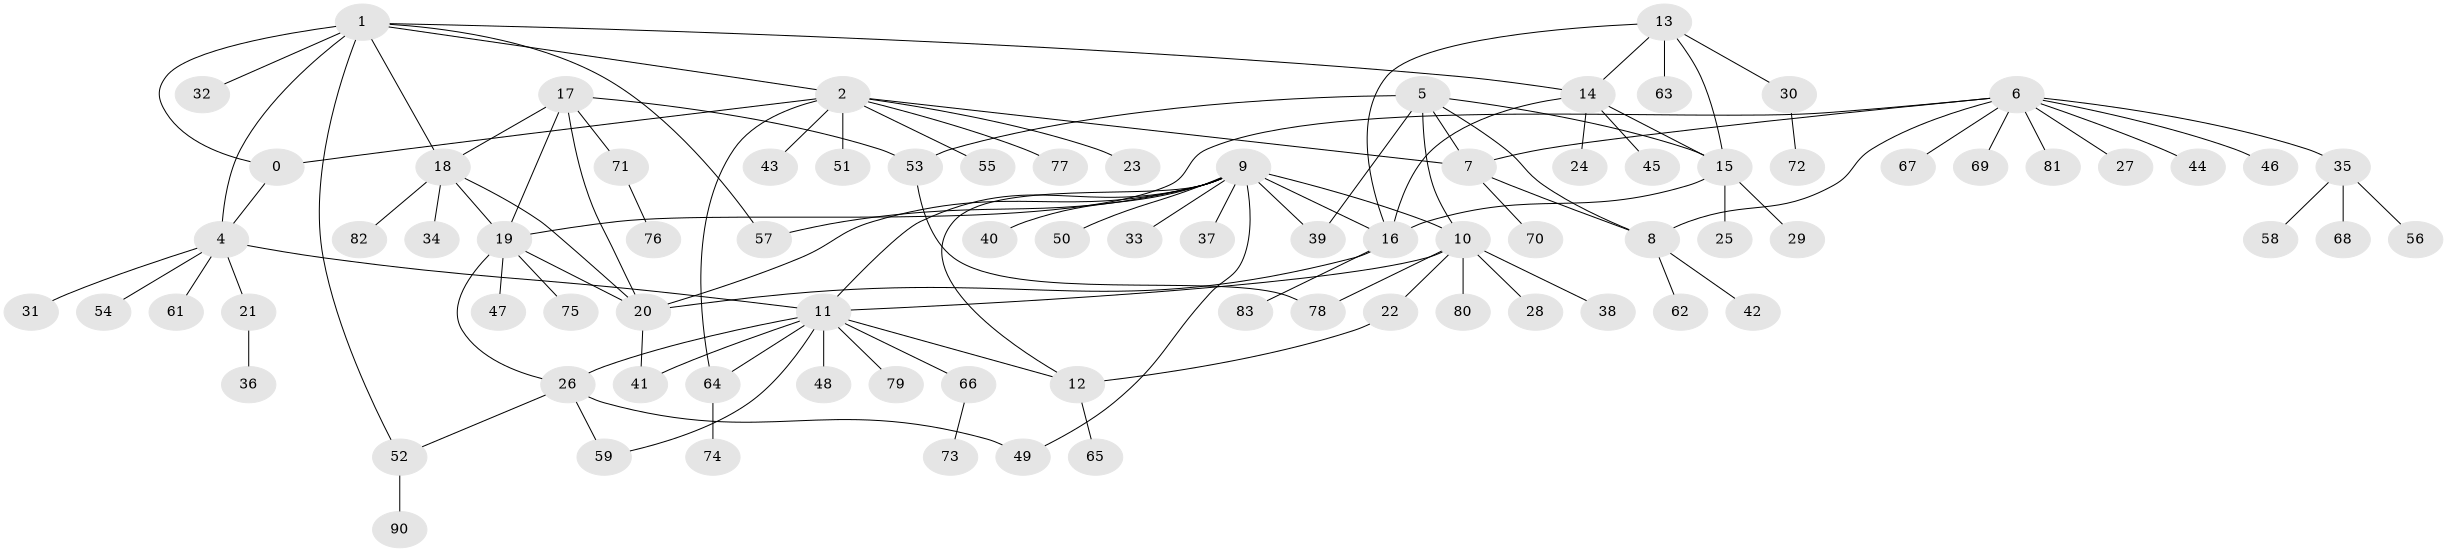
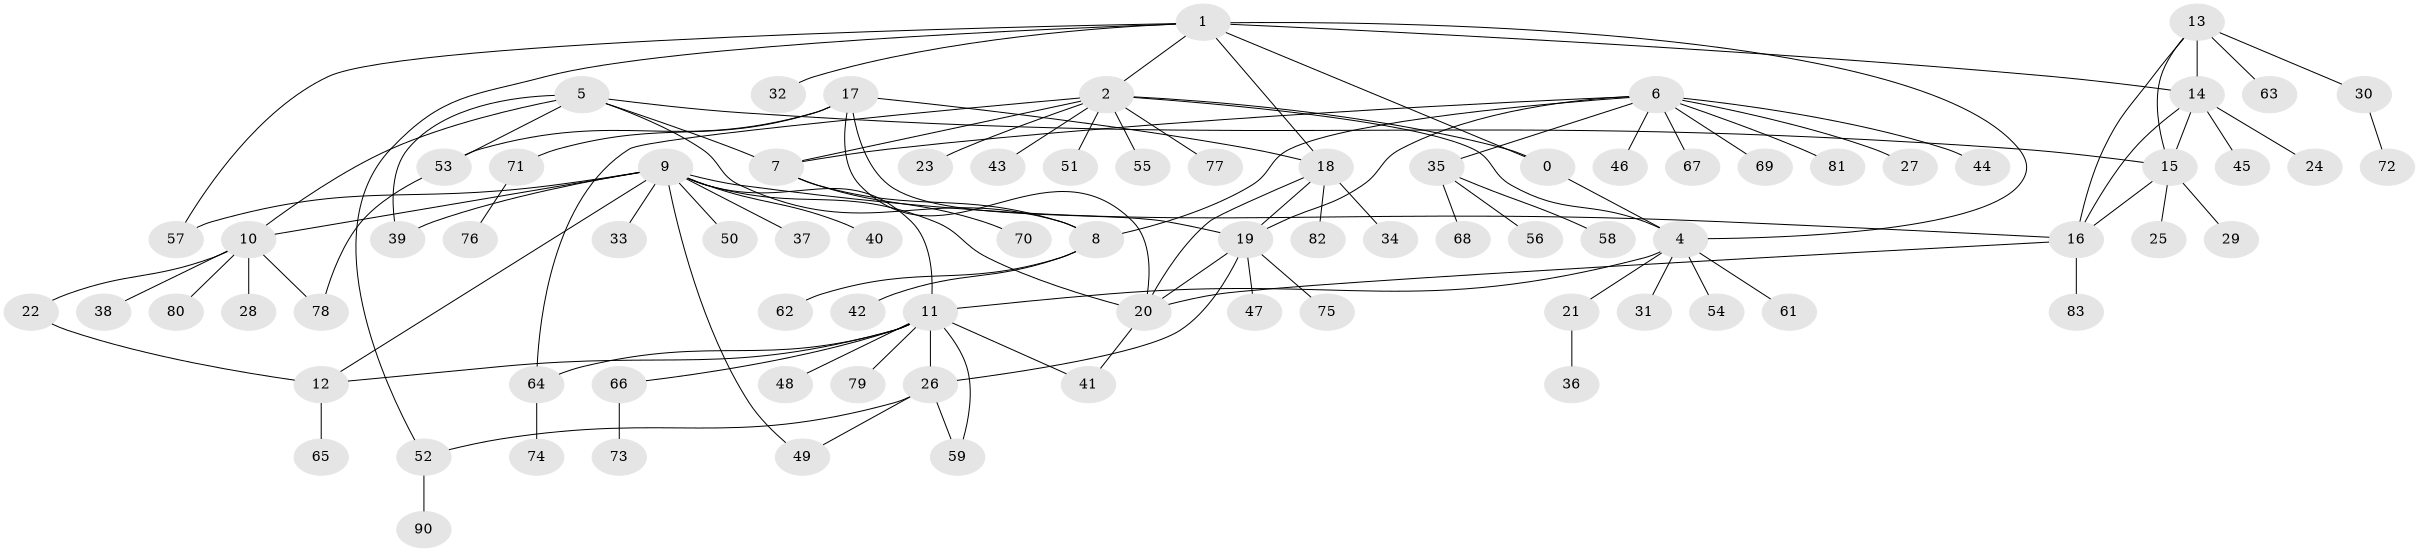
edge "2" -- "4": added
edge "10" -- "11": removed
